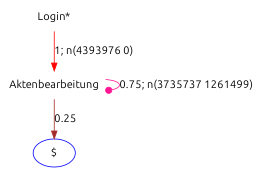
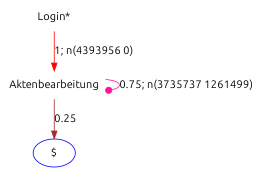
edge "Login*" -> "Aktenbearbeitung": label "1; n(4393976 0)" -> "1; n(4393956 0)"
